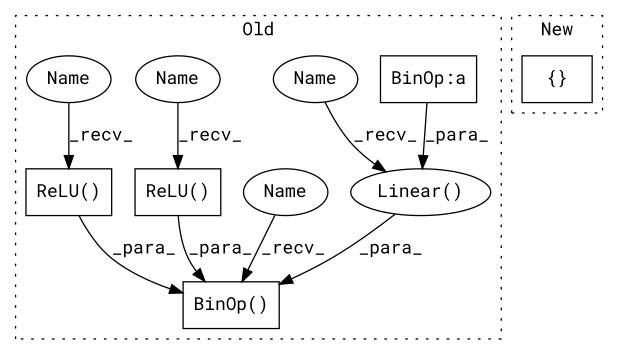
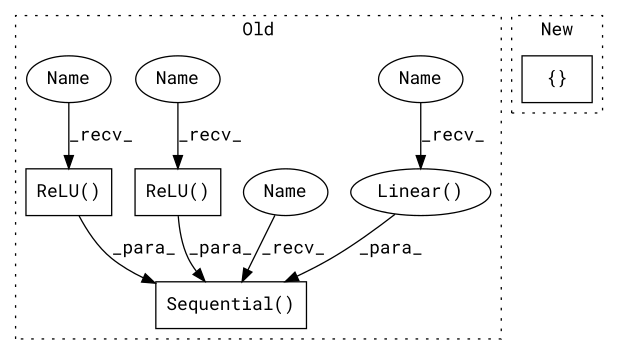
node "BinOp:a": removed
node "BinOp()": label "BinOp()" -> "Sequential()"
